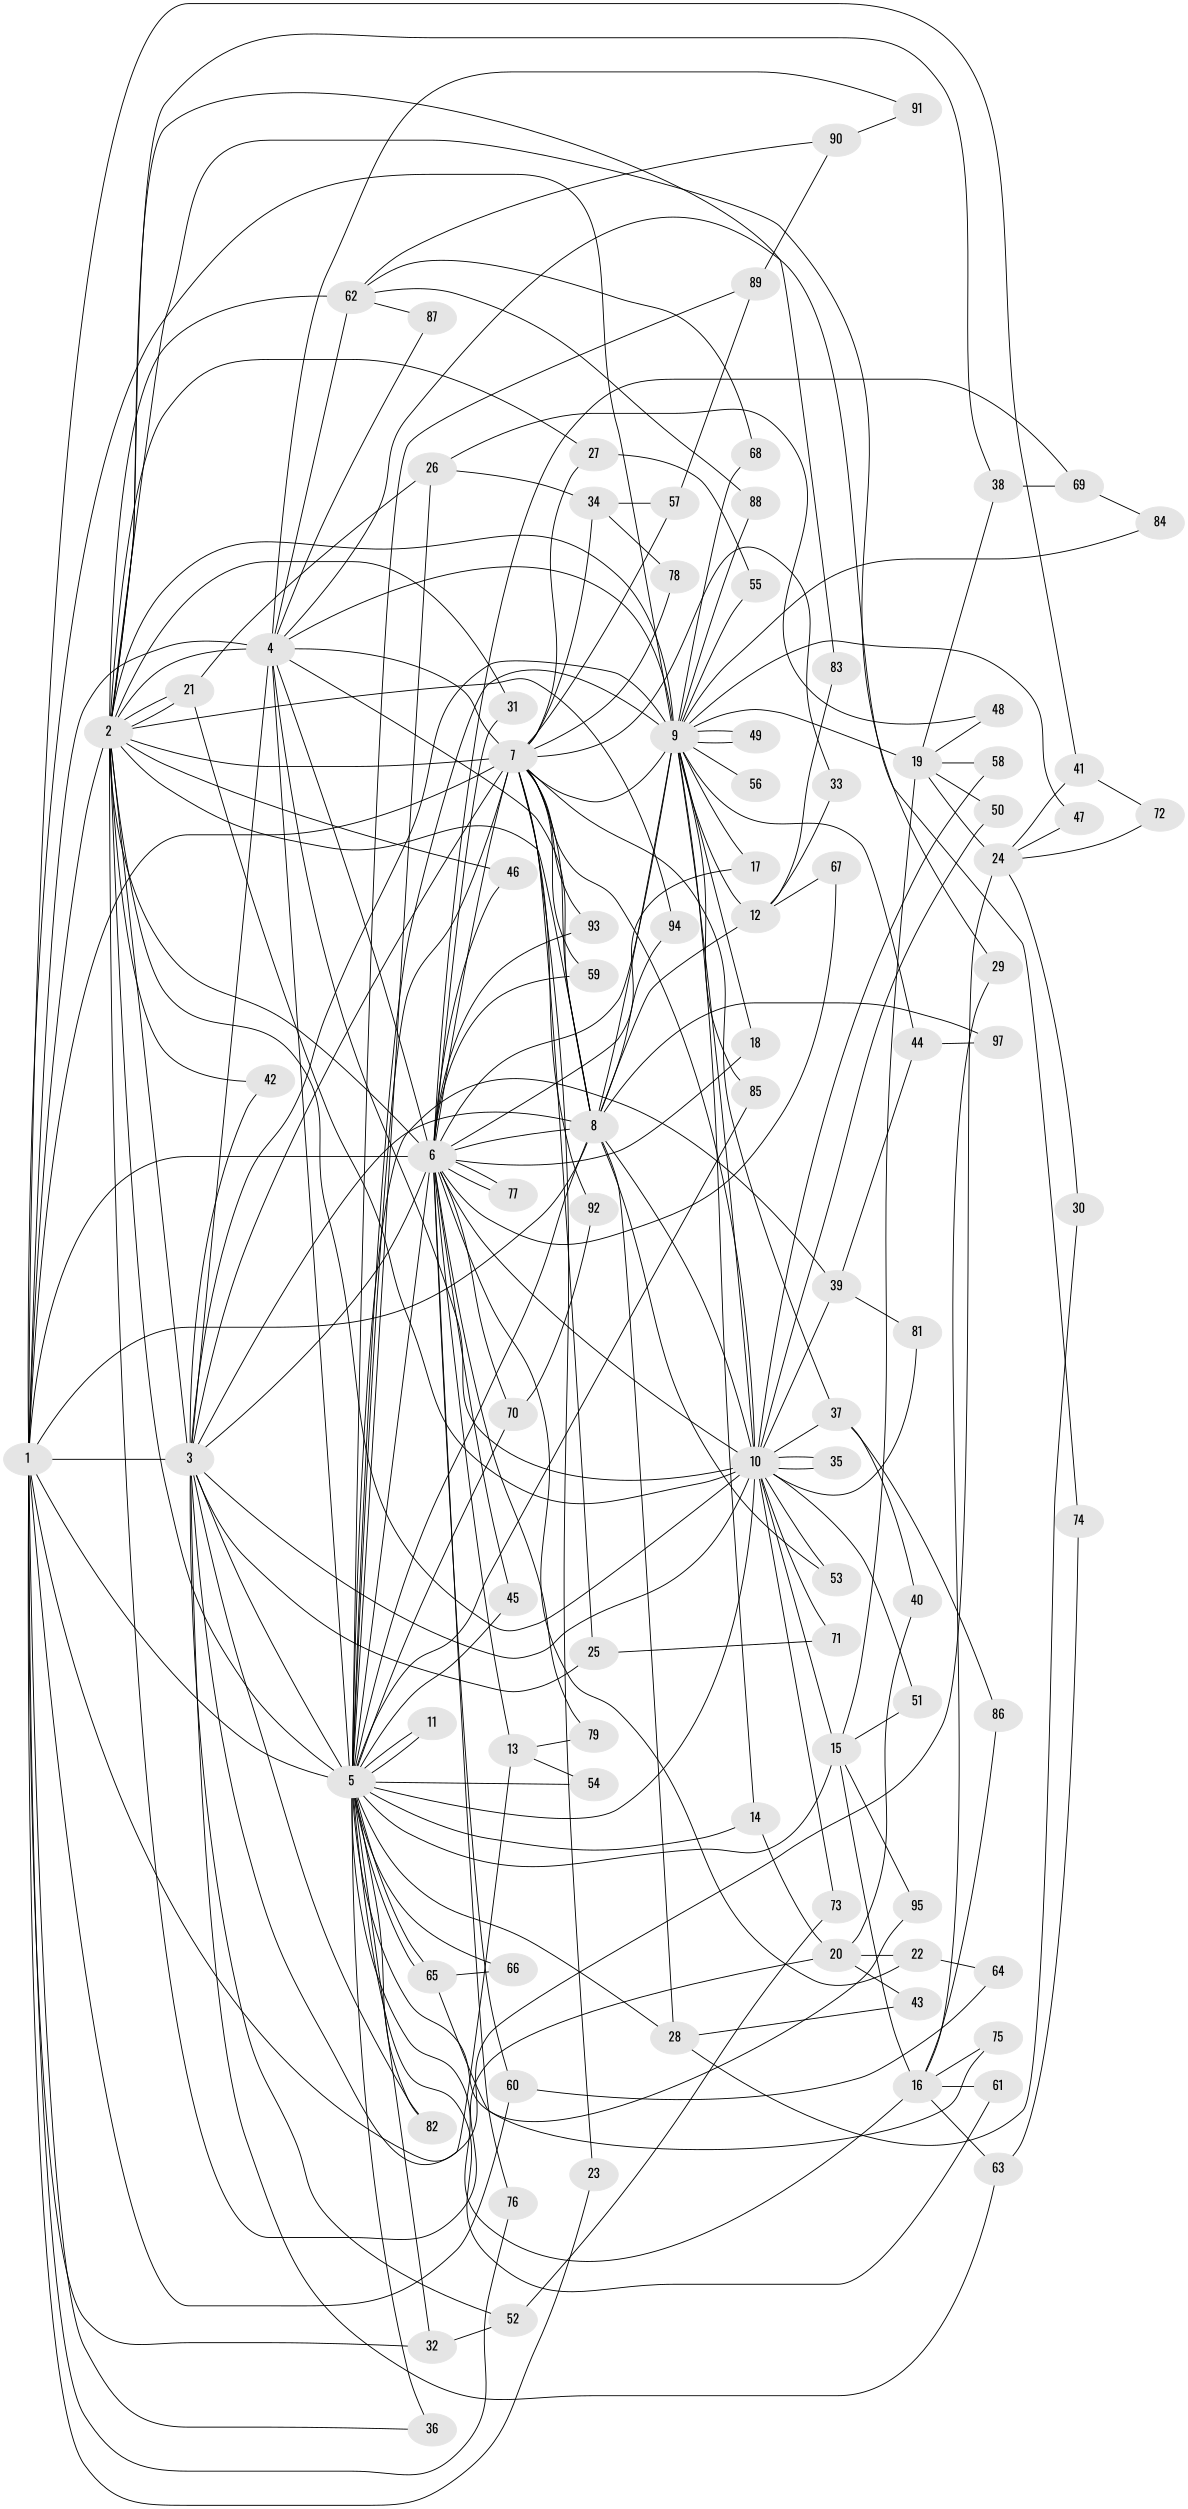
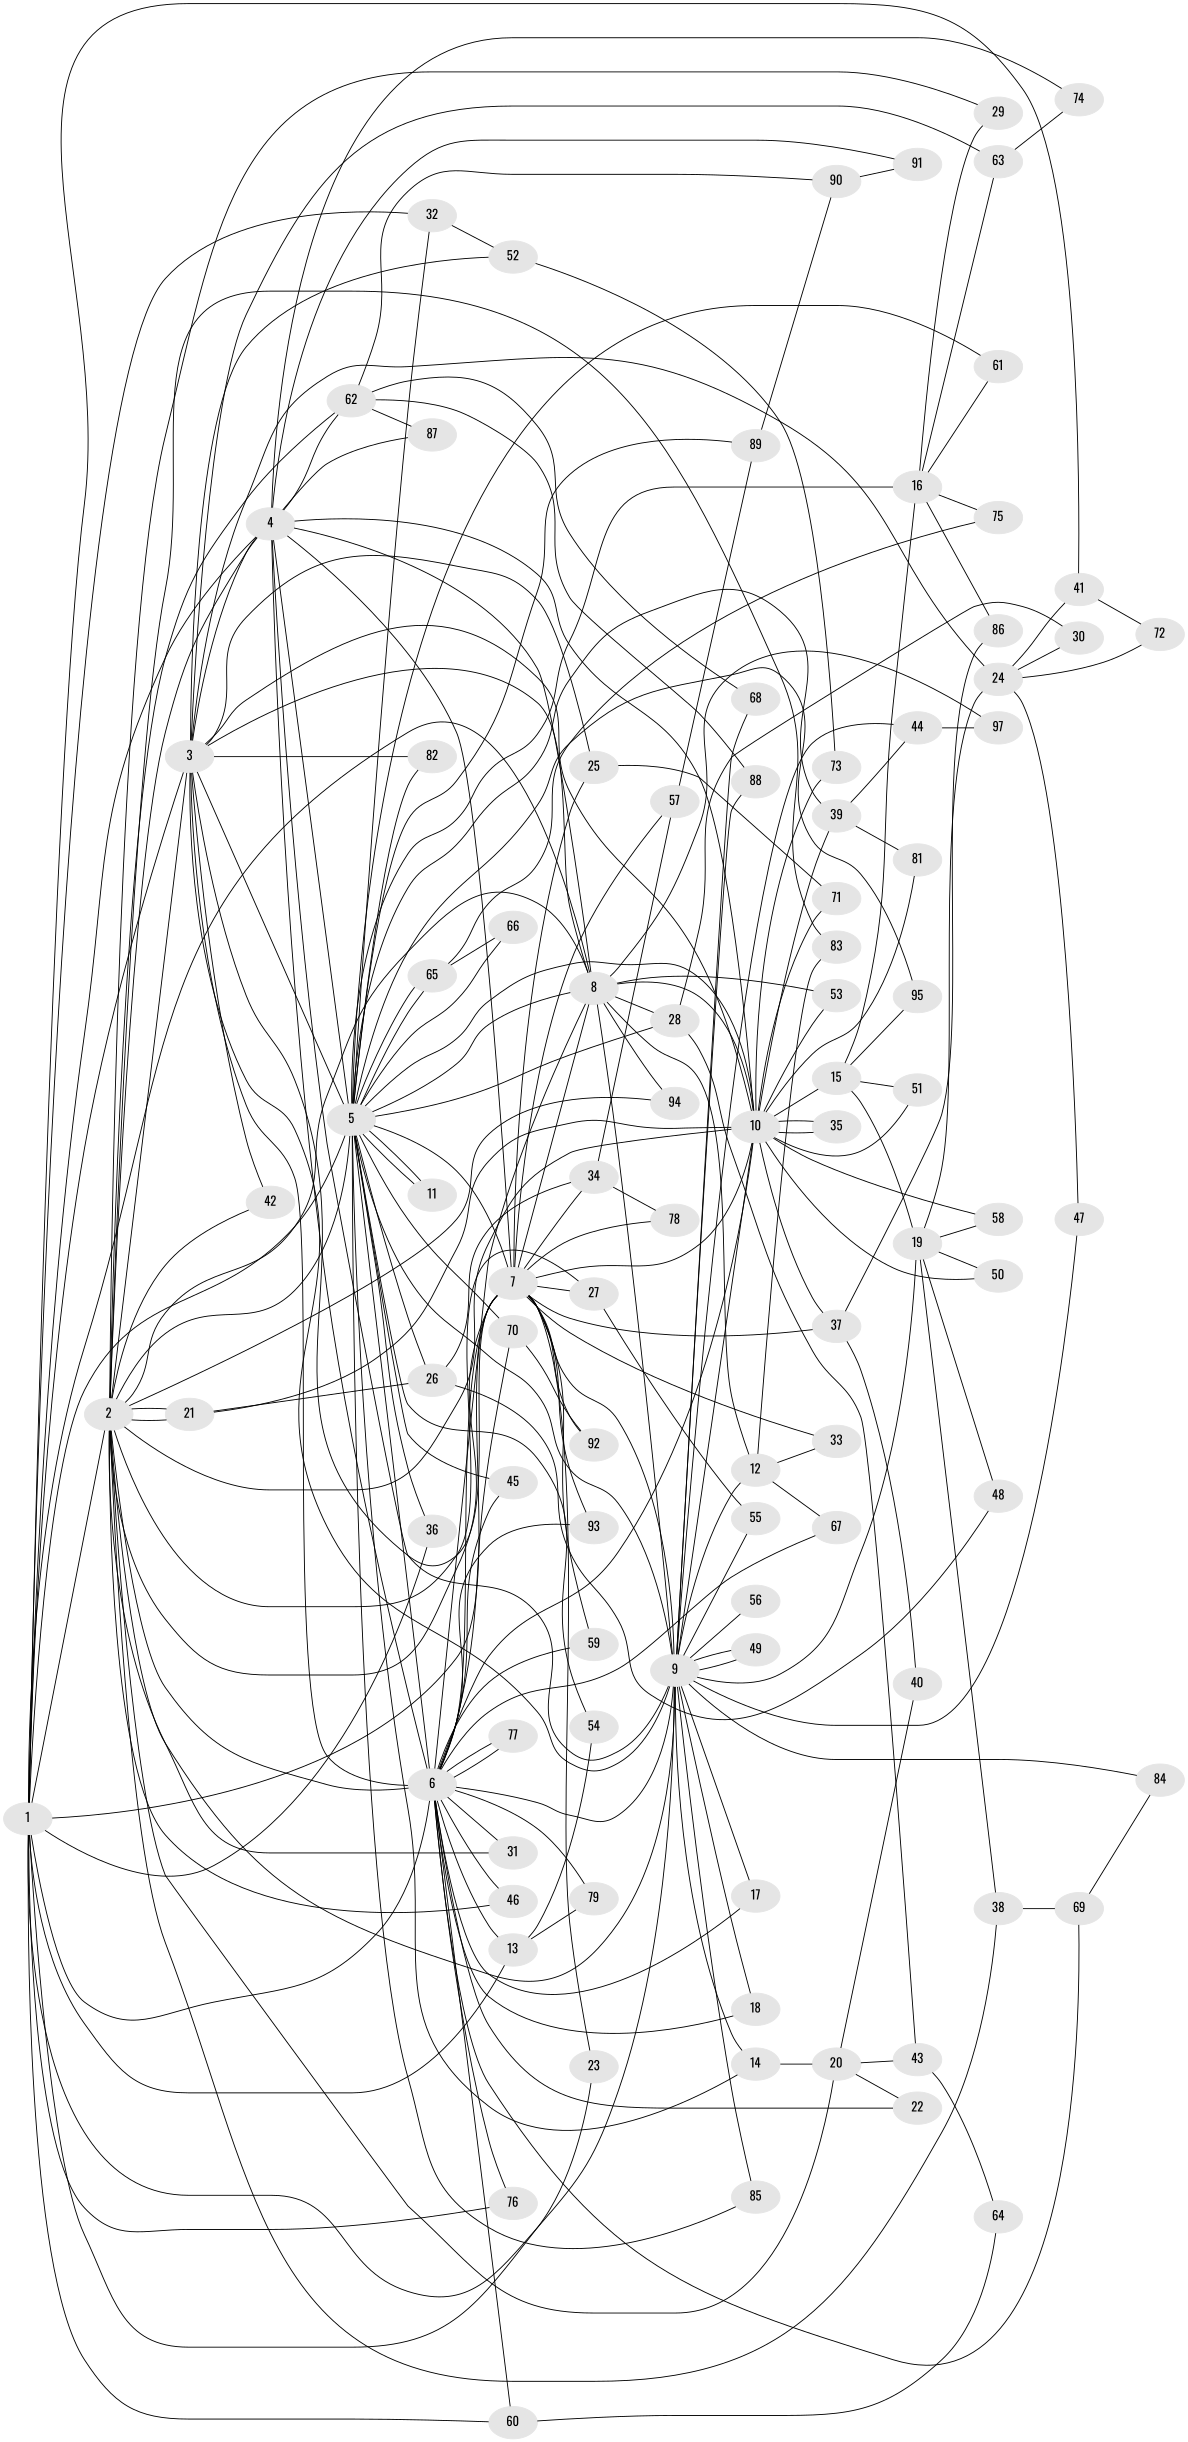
edge "15" -- "5": removed
edge "22" -- "64": now "43" -- "64"
